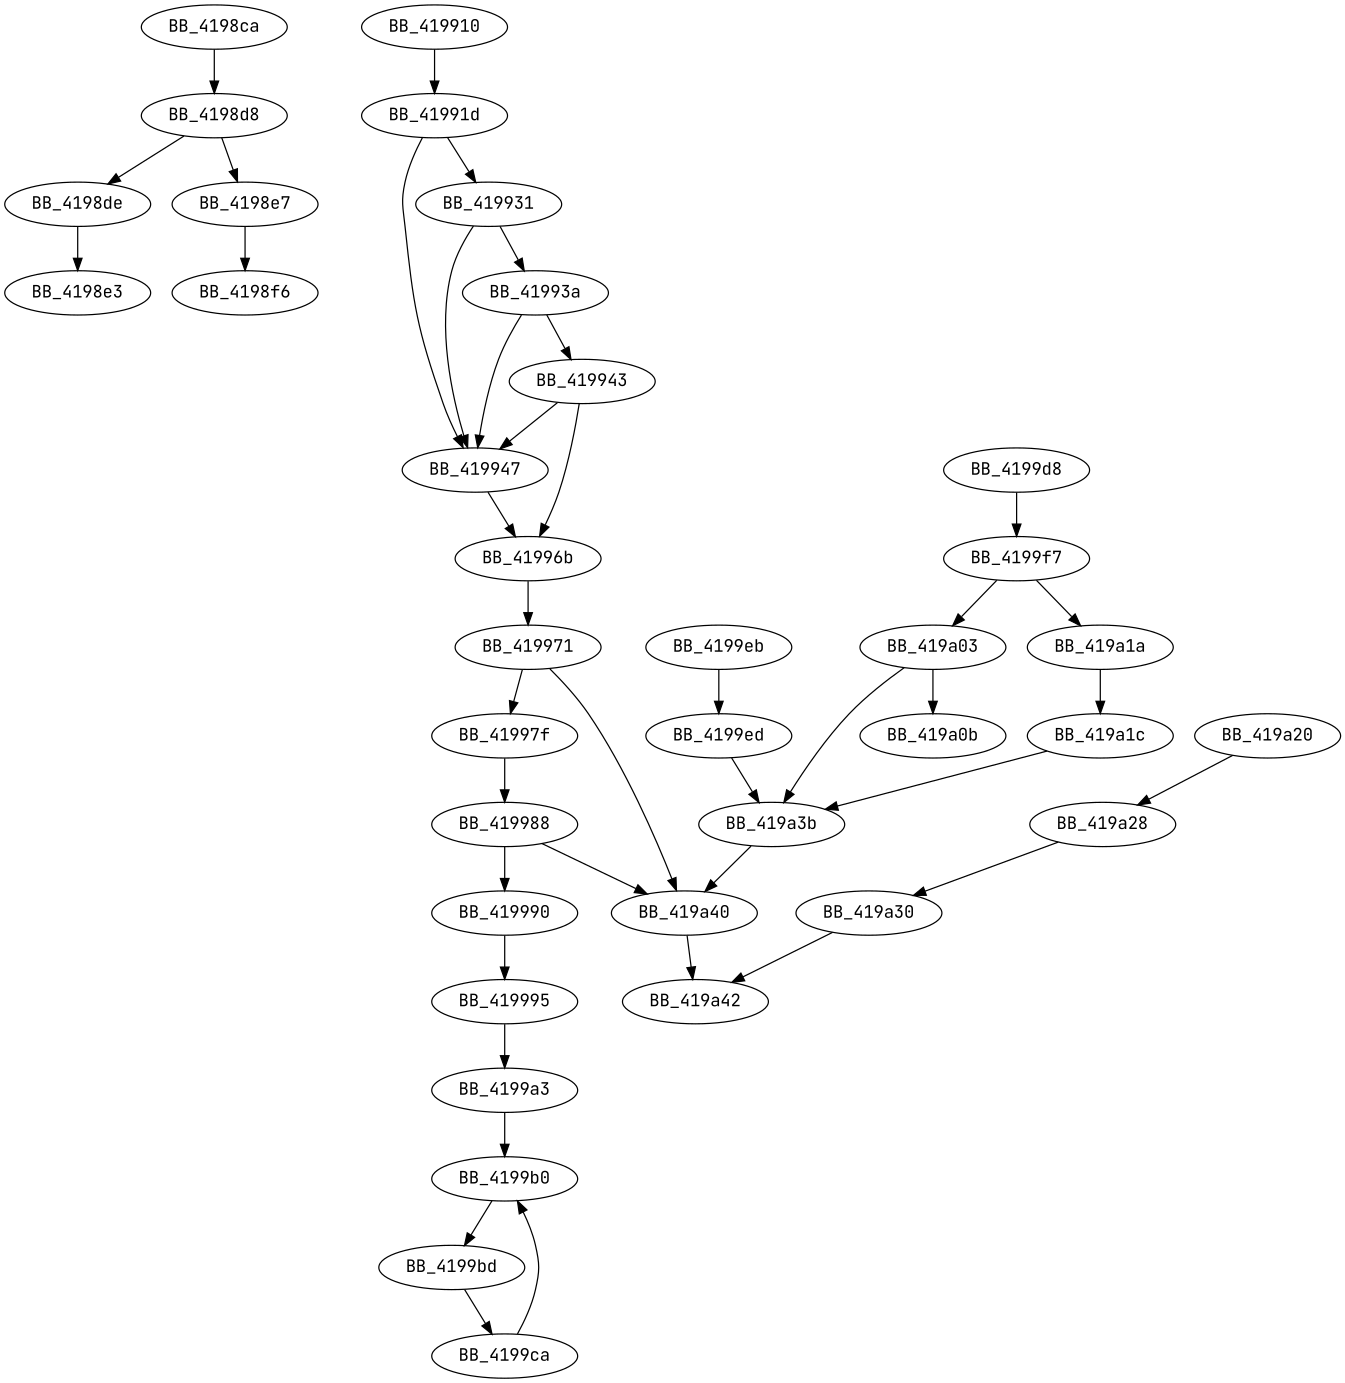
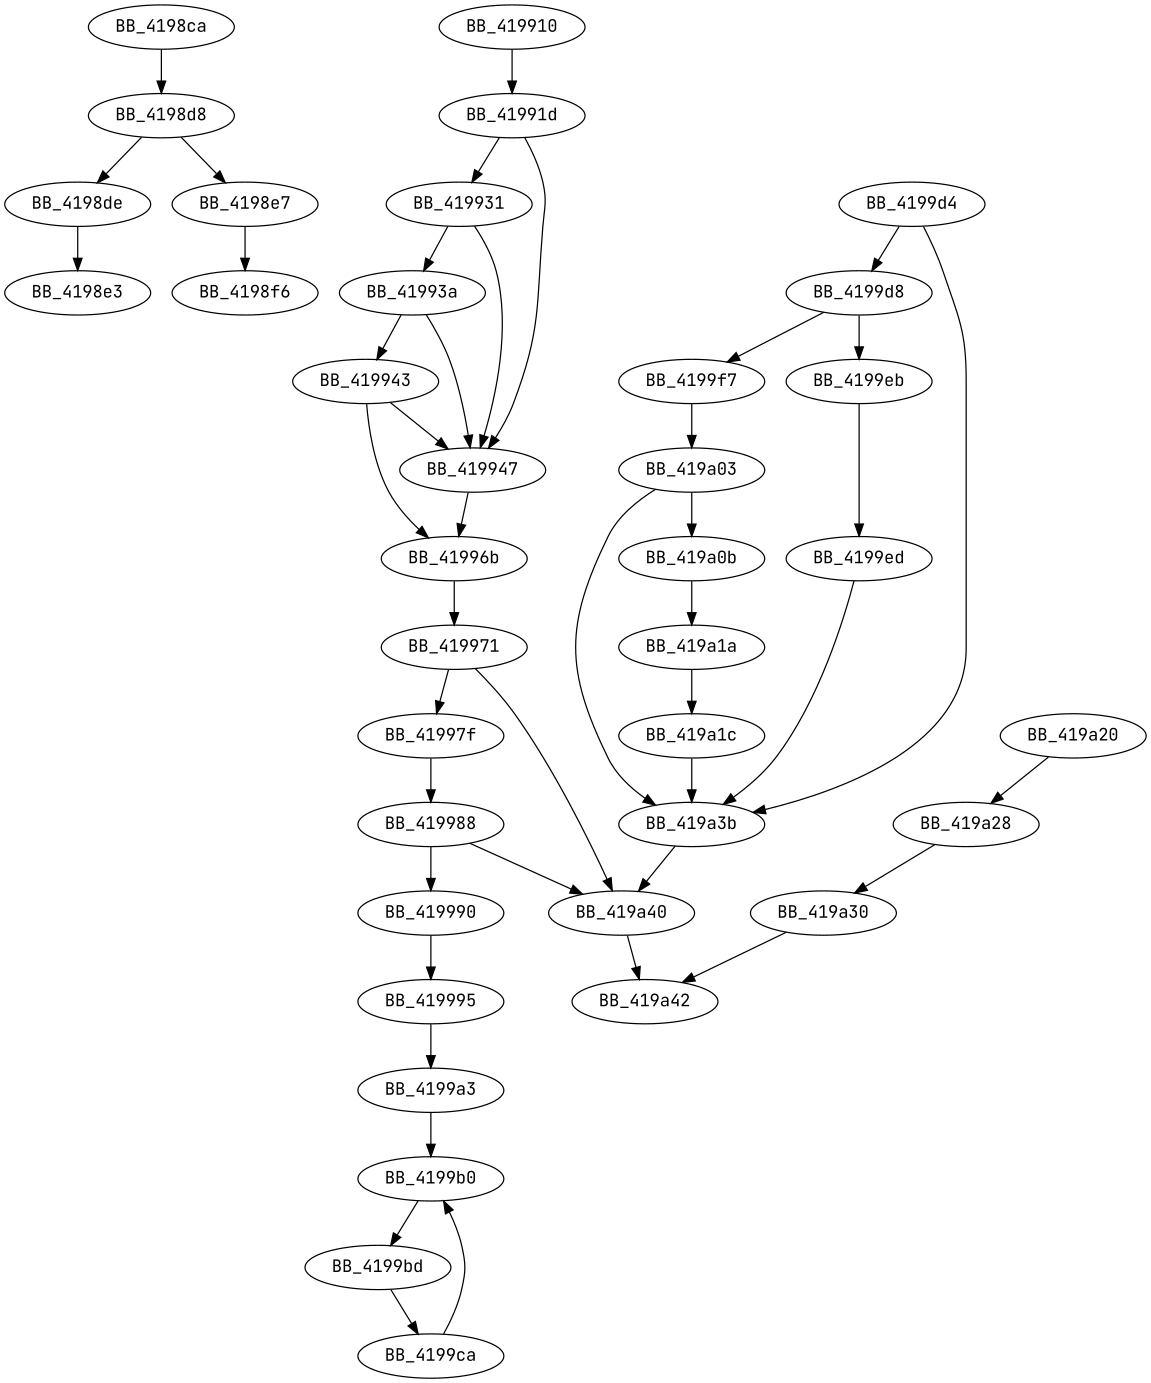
node "BB_4199d4": added
edge "BB_4199d8" -> "BB_4199eb": added
edge "BB_4199f7" -> "BB_419a1a": now "BB_419a0b" -> "BB_419a1a"
